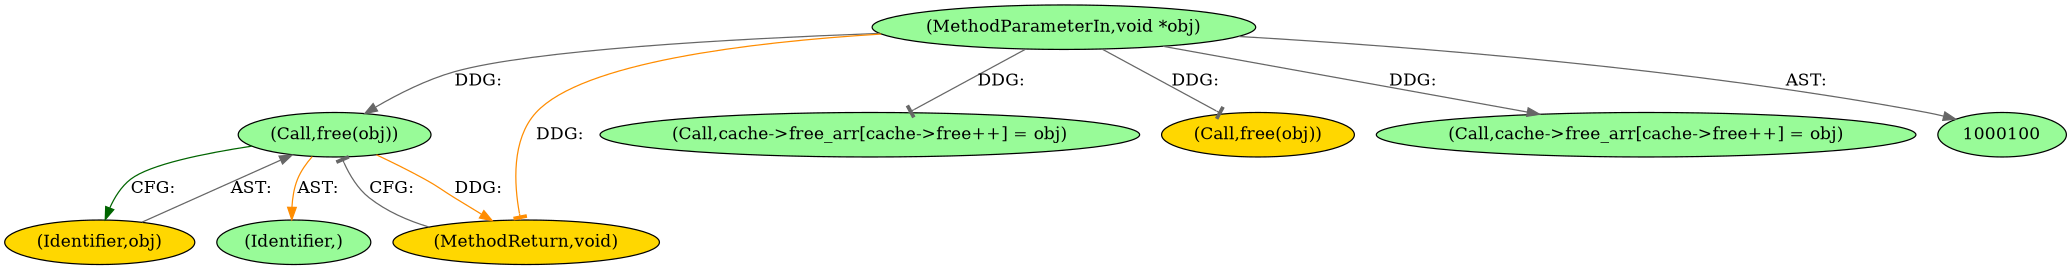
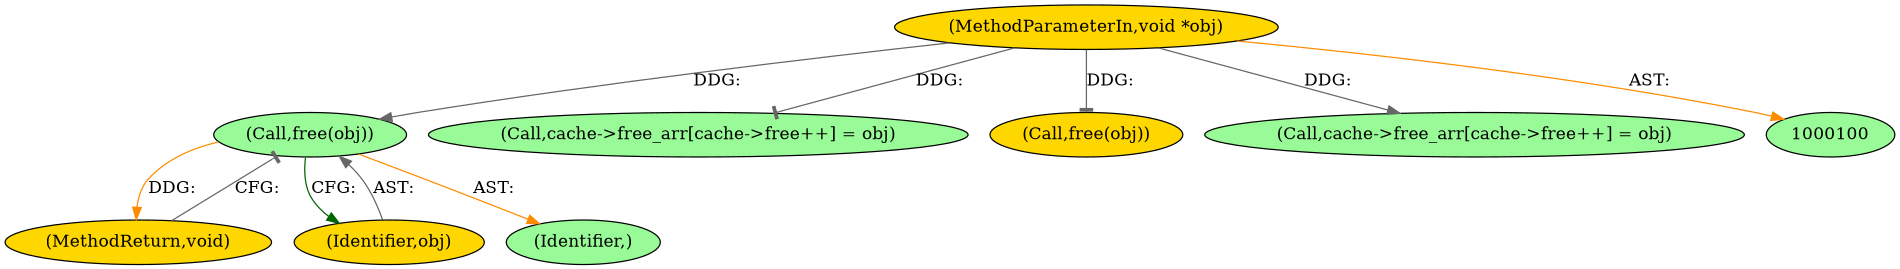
node "(MethodParameterIn,void *obj)": fillcolor palegreen -> gold
edge "(MethodParameterIn,void *obj)" -> "(MethodReturn,void)": removed, label "DDG:"
edge "(MethodParameterIn,void *obj)" -> "1000100": color gray40 -> darkorange
